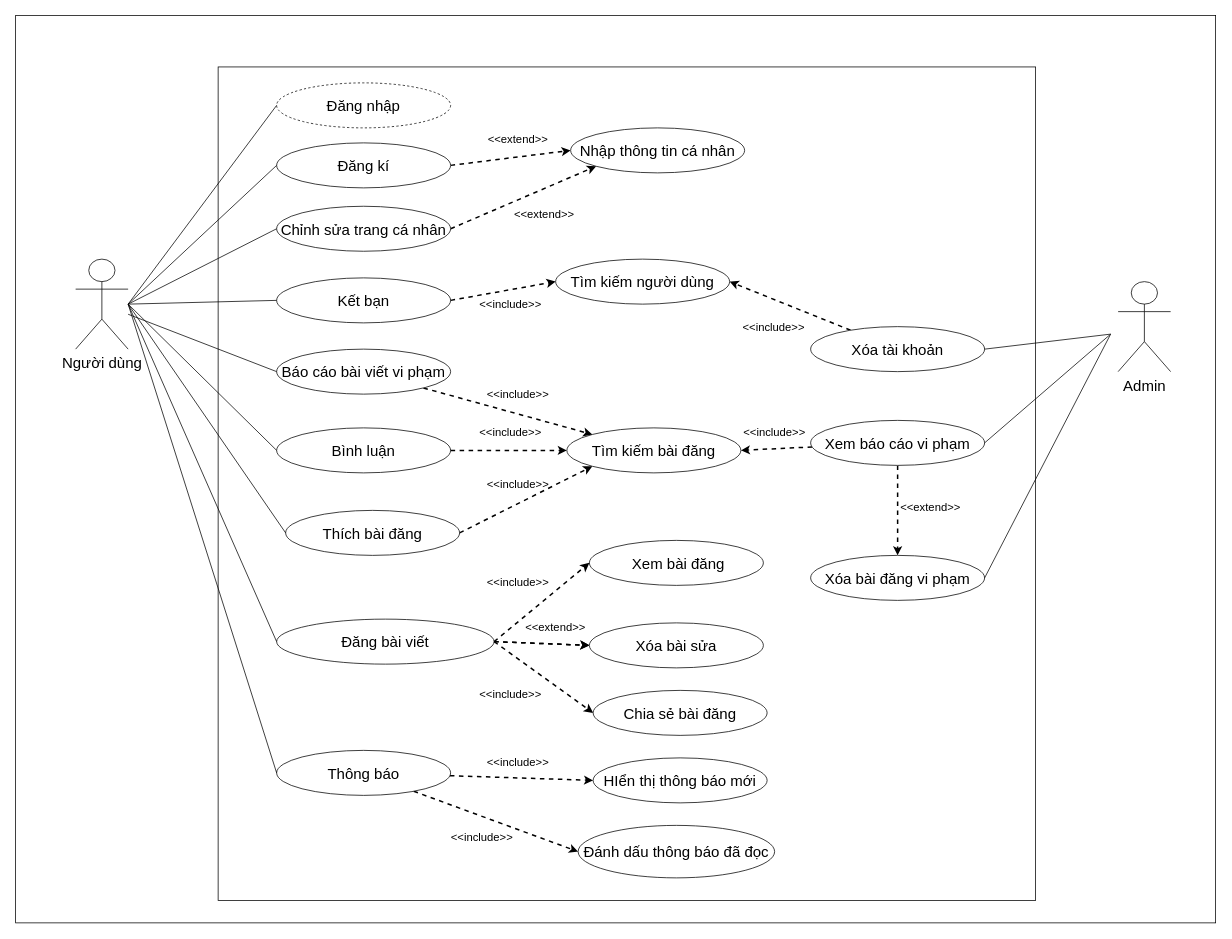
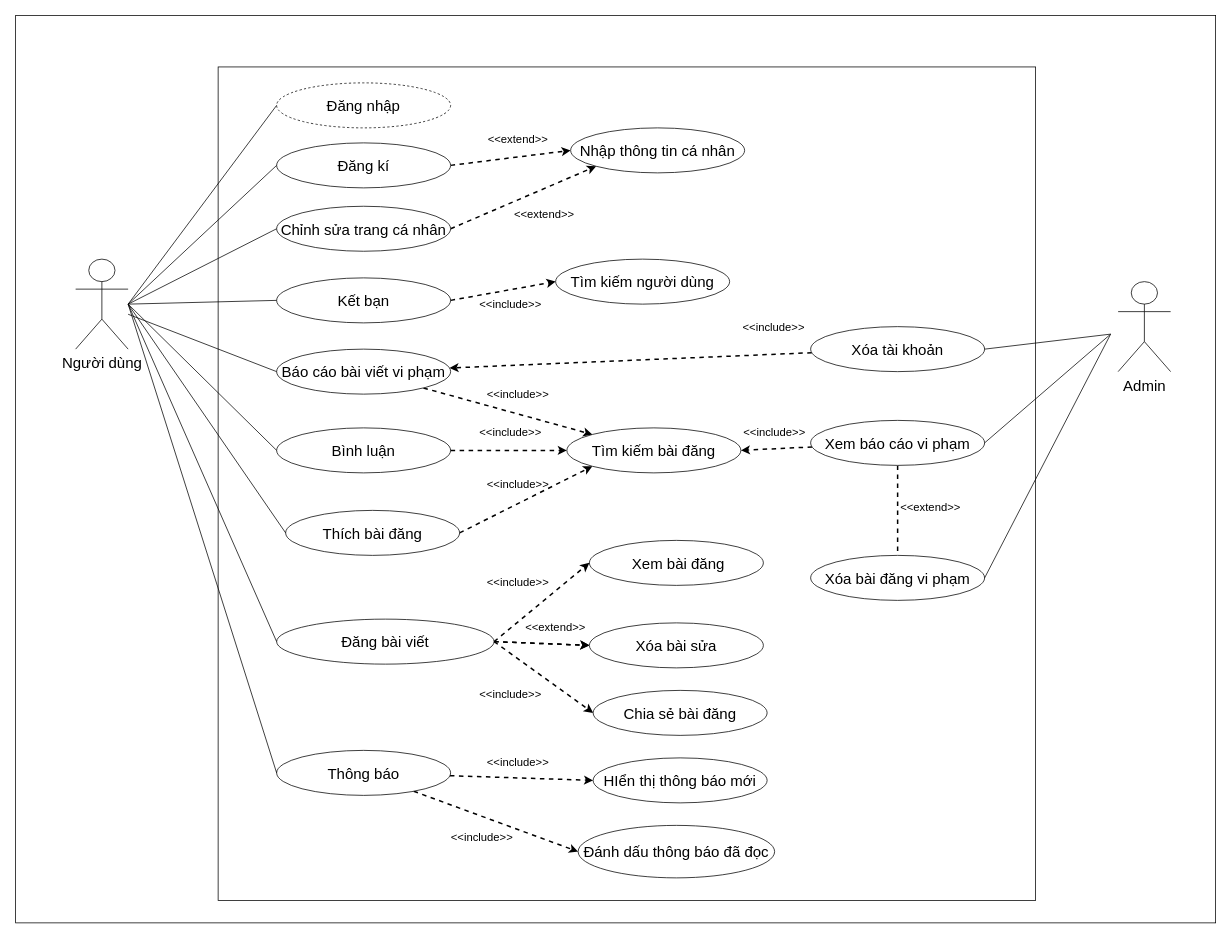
edge "Xóa tài khoản" -> "Tìm kiếm người dùng": now "Xóa tài khoản" -> "Báo cáo bài viết vi phạm"
edge "Xem báo cáo vi phạm" -> "Xóa bài đăng vi phạm": arrowhead classic -> none
